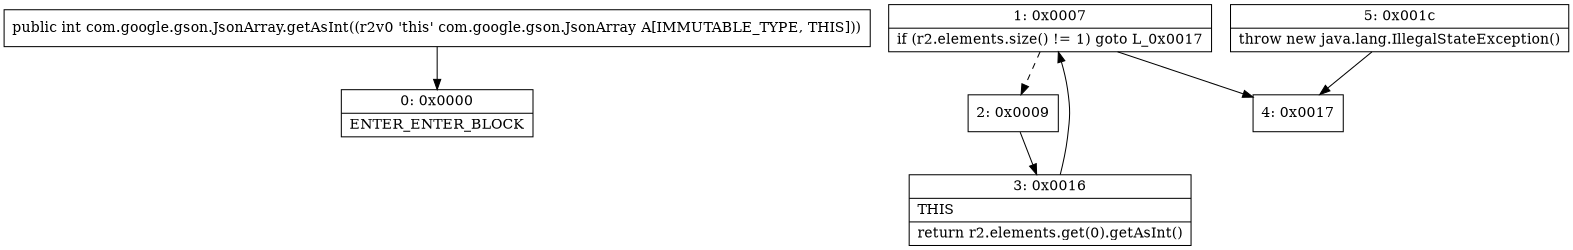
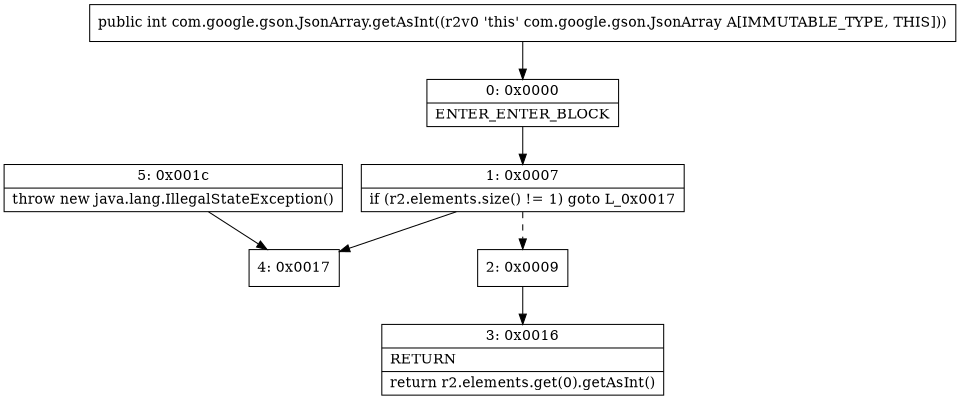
edge "3: 0x0016" -> "1: 0x0007": now "0: 0x0000" -> "1: 0x0007"
node "3: 0x0016": text "THIS" -> "RETURN"
